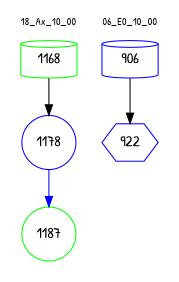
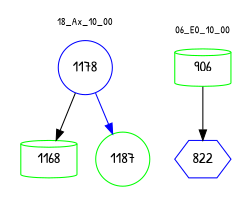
node "906": color blue -> green
edge "1168" -> "1178": reversed
node "922": label "922" -> "822"
